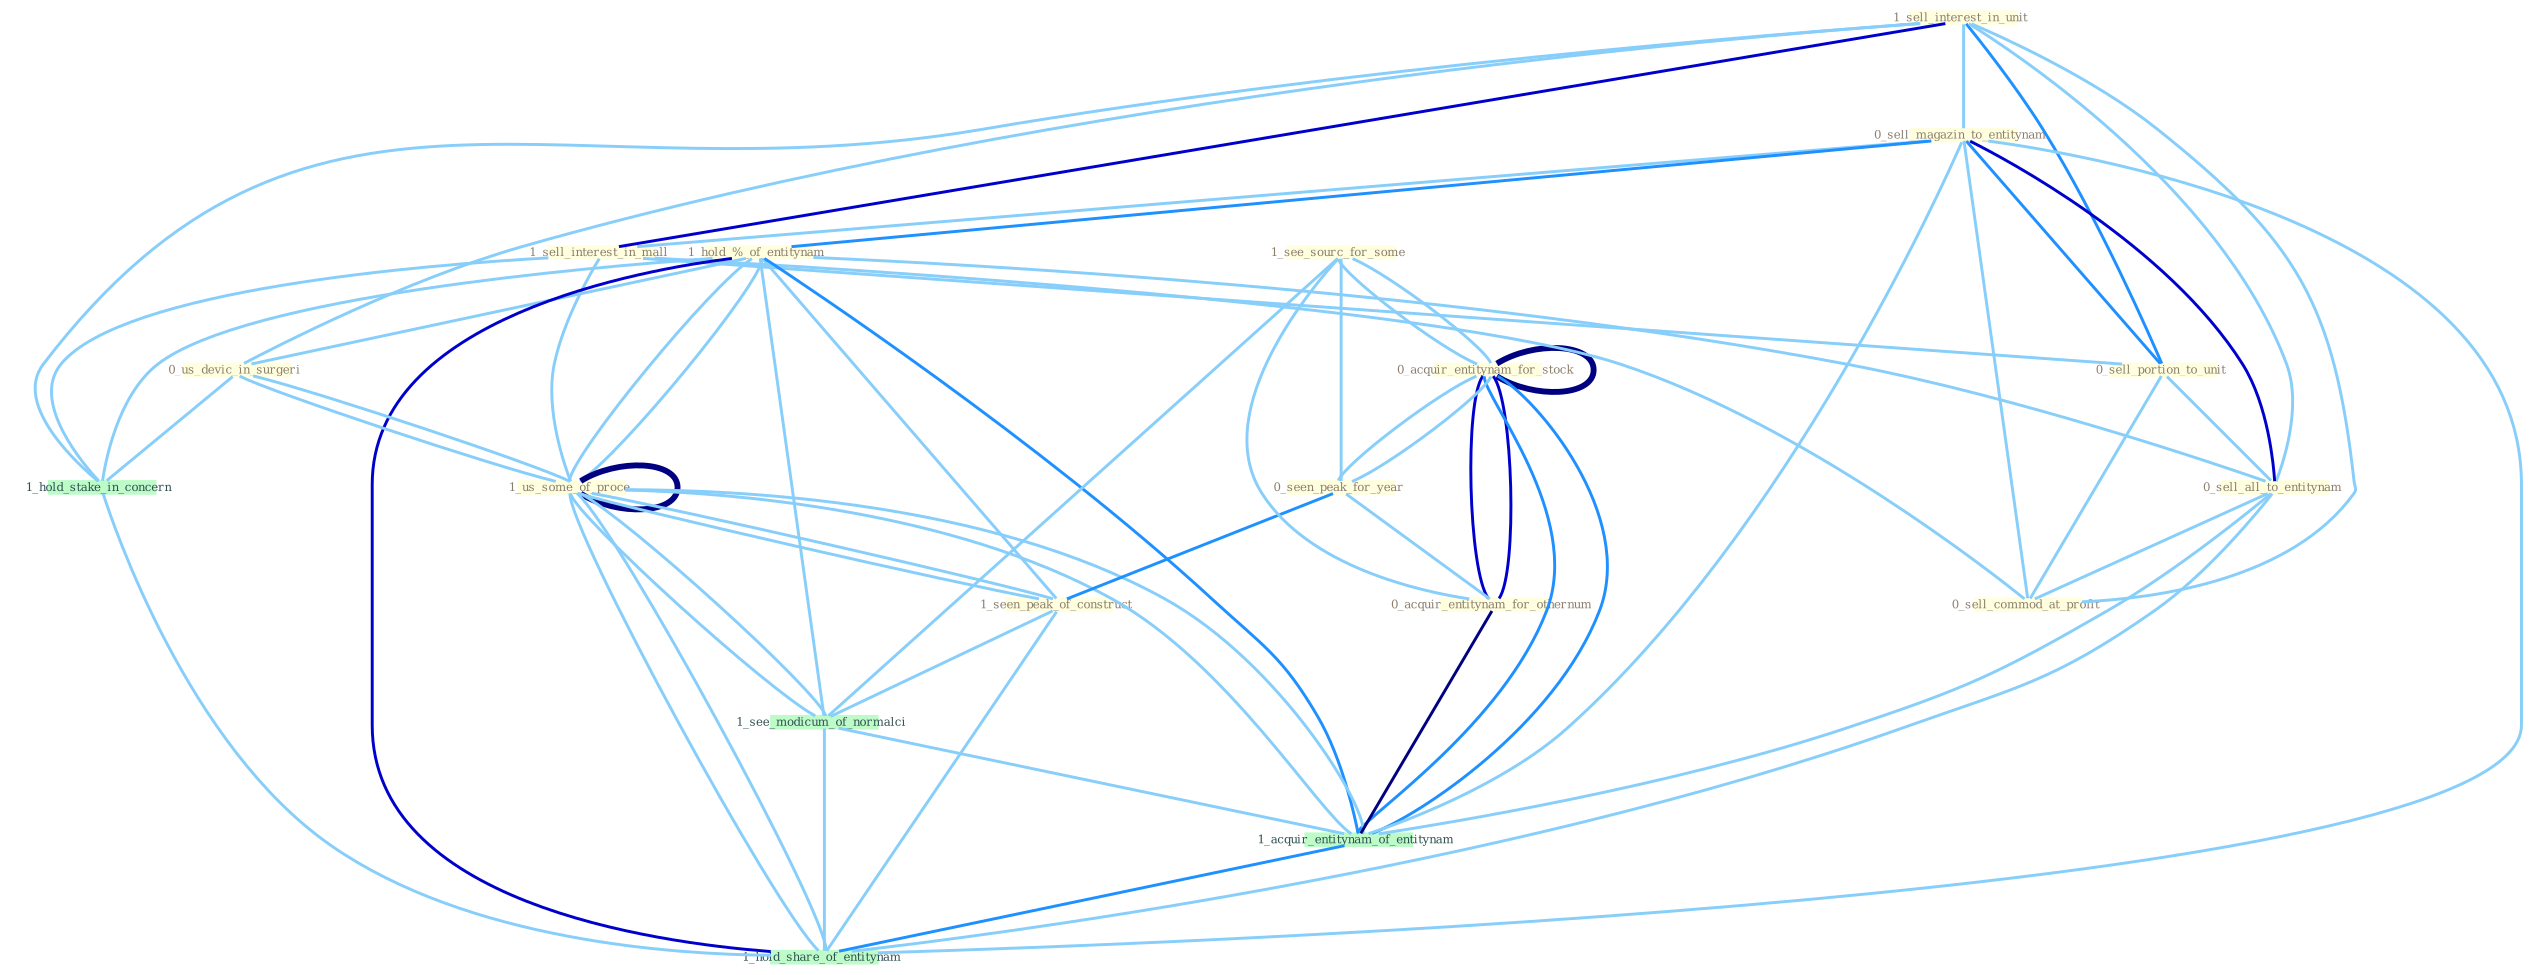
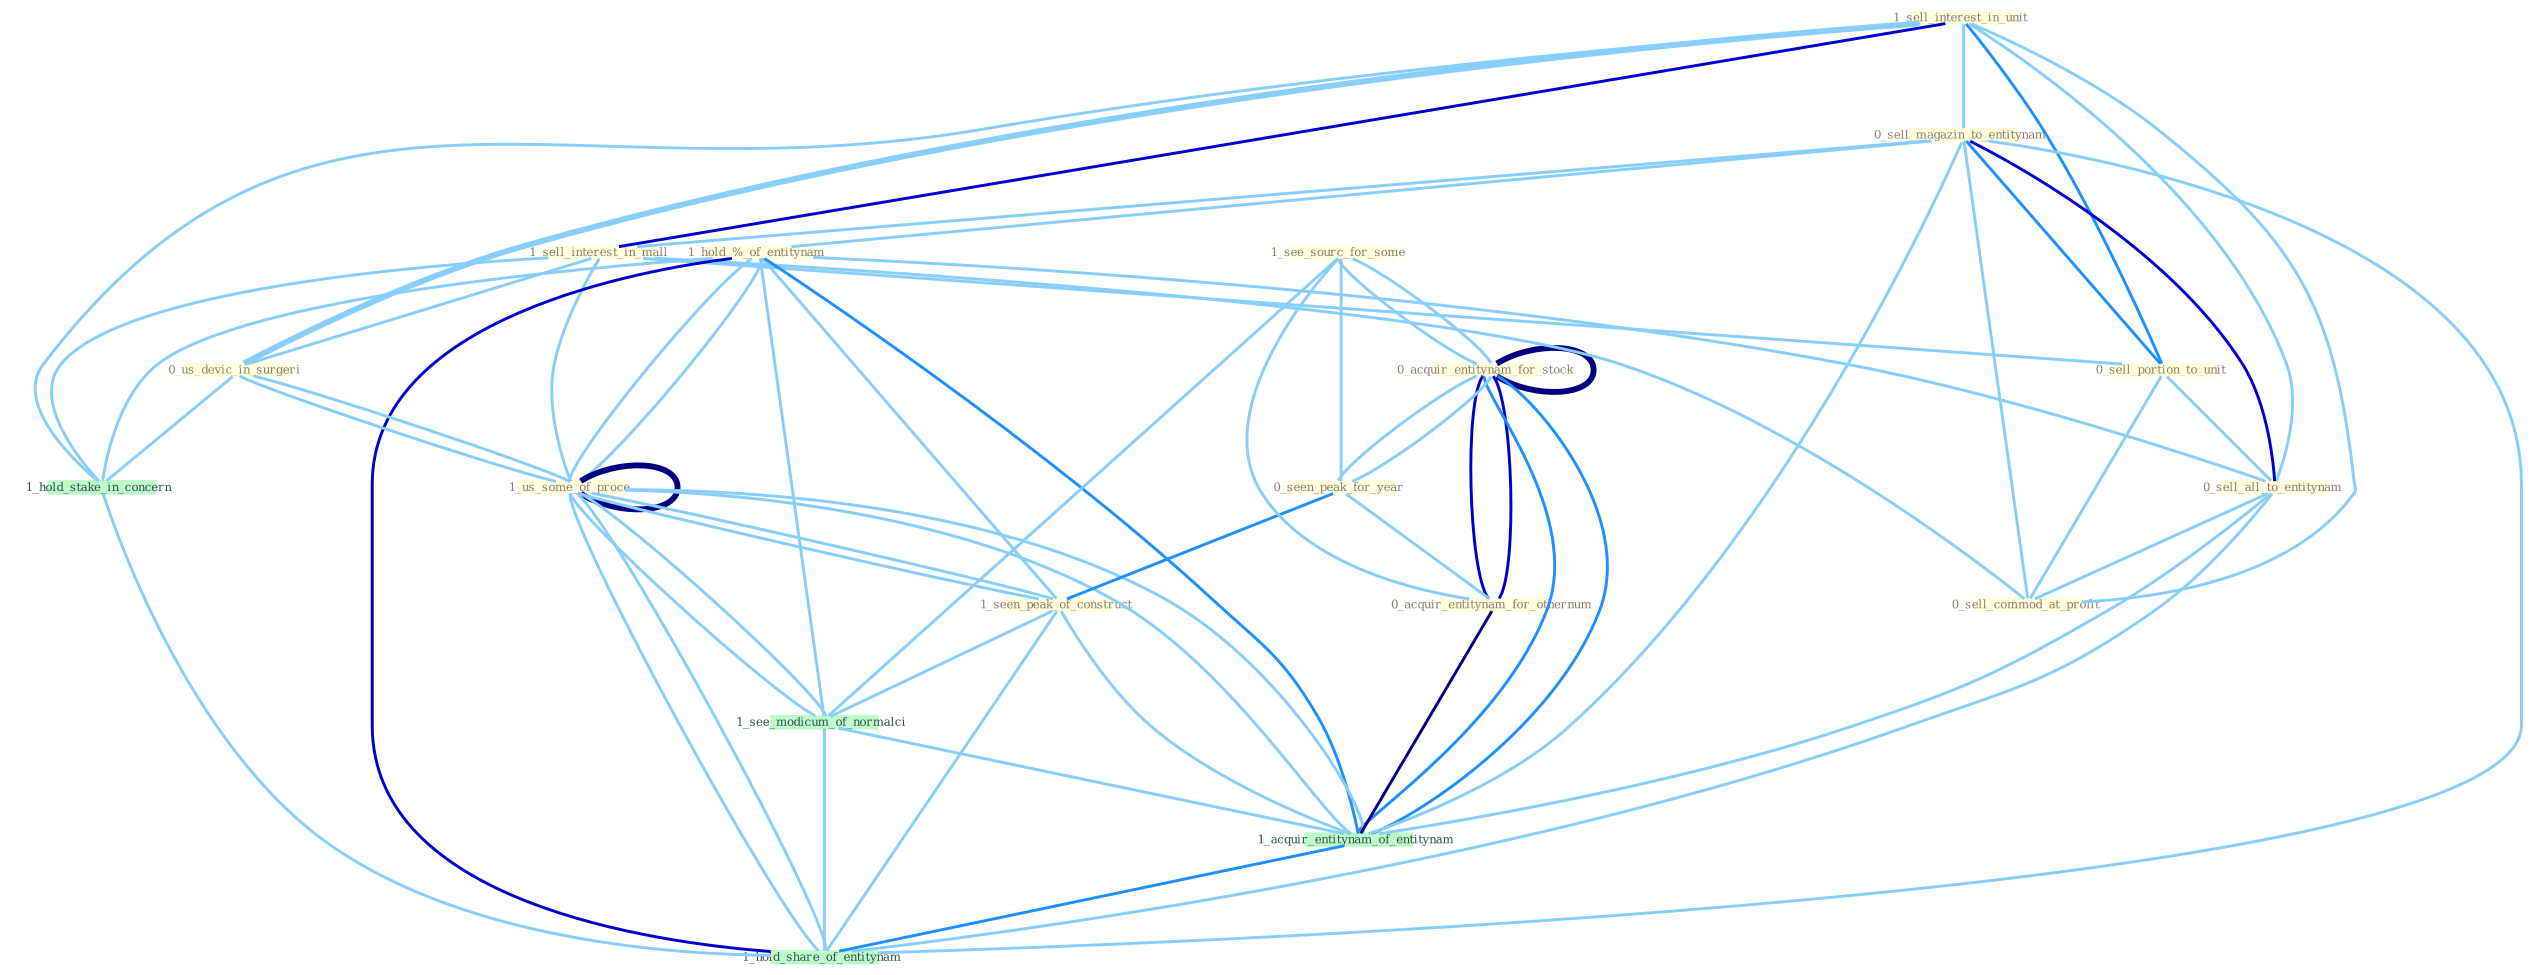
edge "1_sell_interest_in_unit" -- "0_us_devic_in_surgeri": style solid -> bold
edge "0_sell_magazin_to_entitynam" -- "1_hold_%_of_entitynam": color #1e90ff -> #87cefa
edge "1_hold_%_of_entitynam" -- "0_us_devic_in_surgeri": now "1_sell_interest_in_mall" -- "0_us_devic_in_surgeri"
edge "1_seen_peak_of_construct" -- "1_acquir_entitynam_of_entitynam": added
